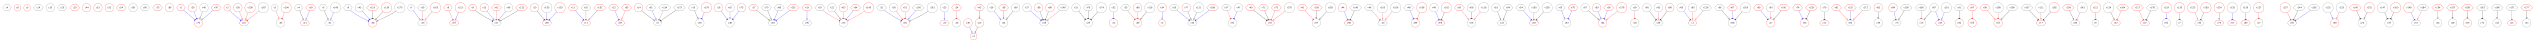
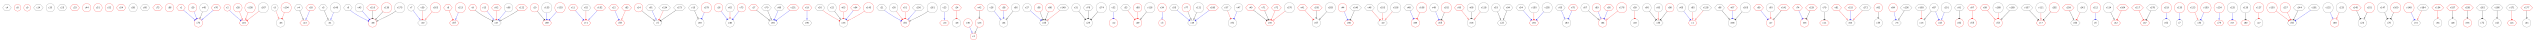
node "v130": added
